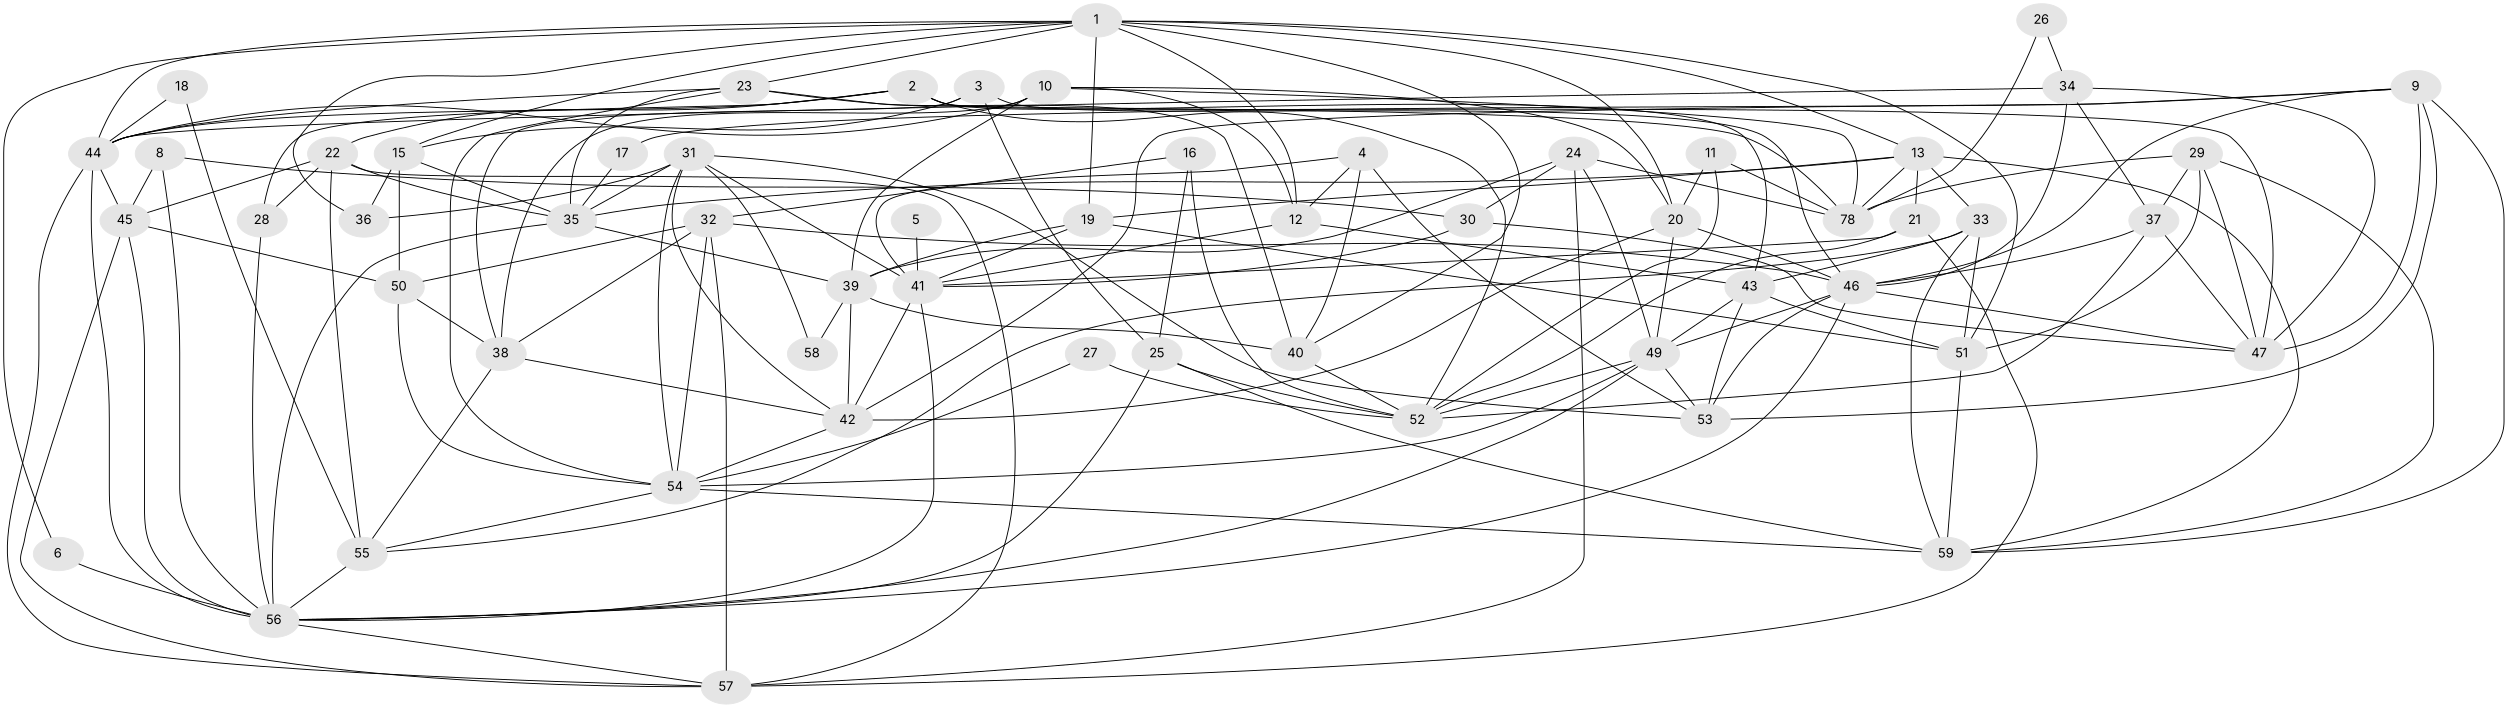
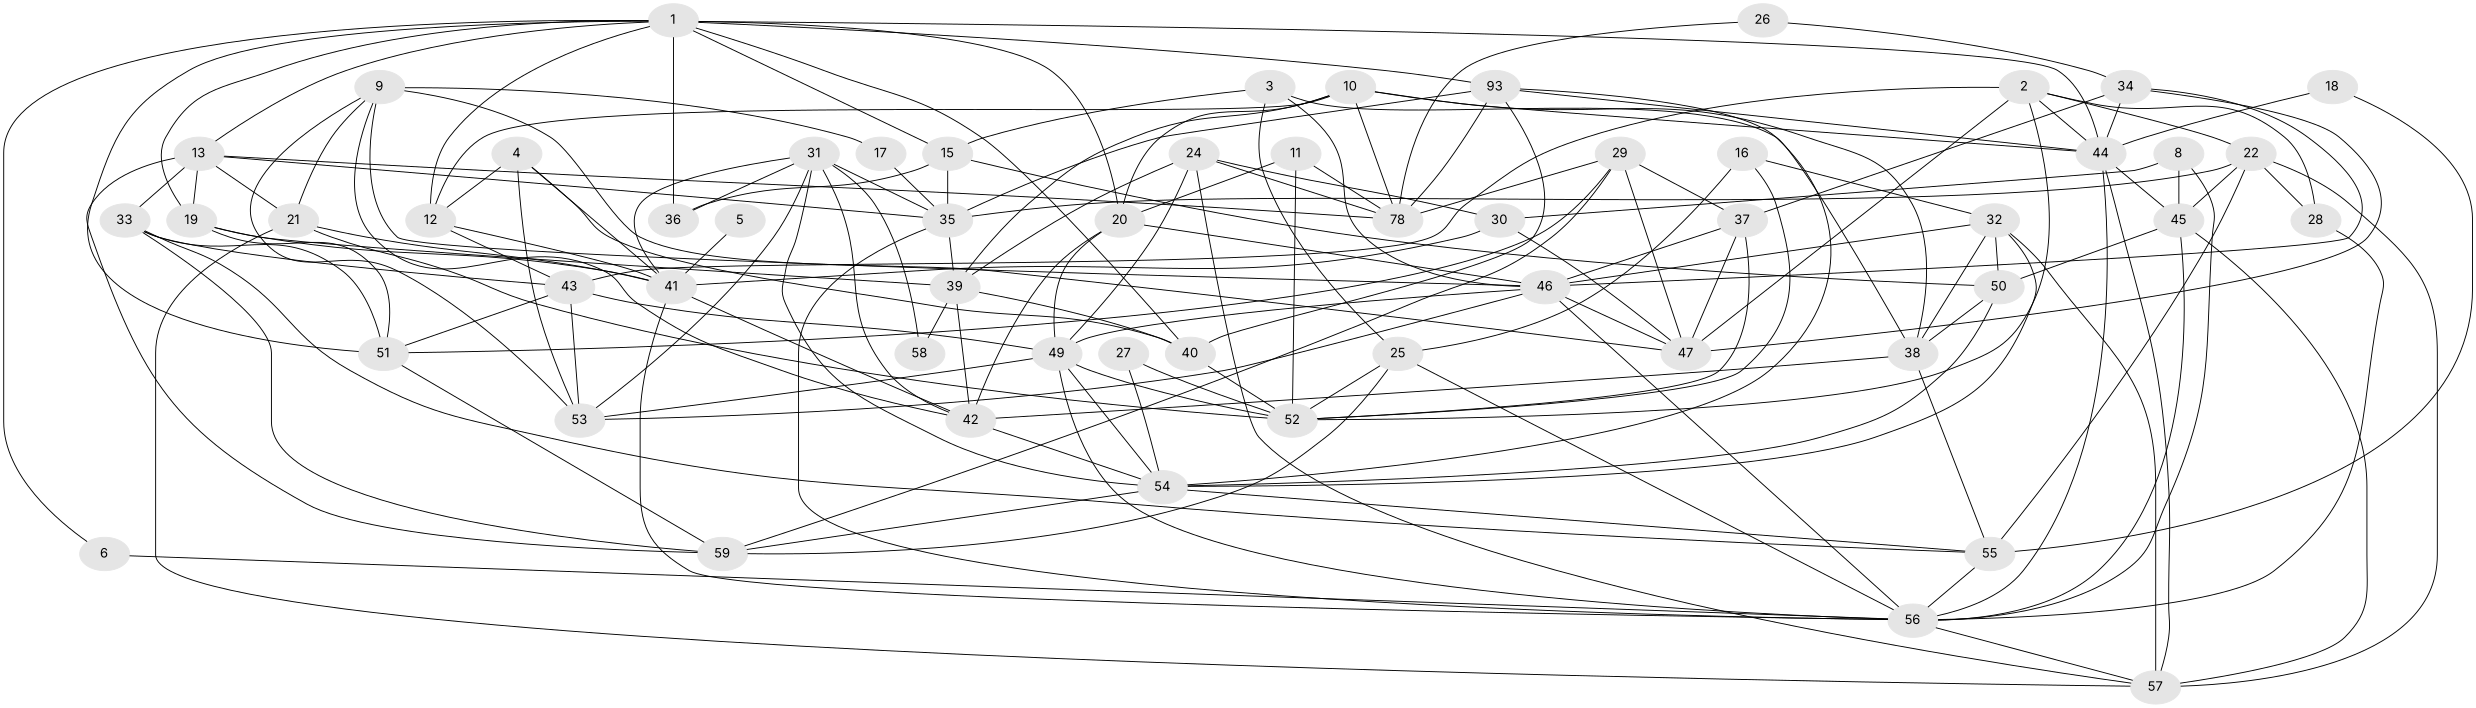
node "23": label "23" -> "93"
edge "9" -- "59": now "9" -- "21"
